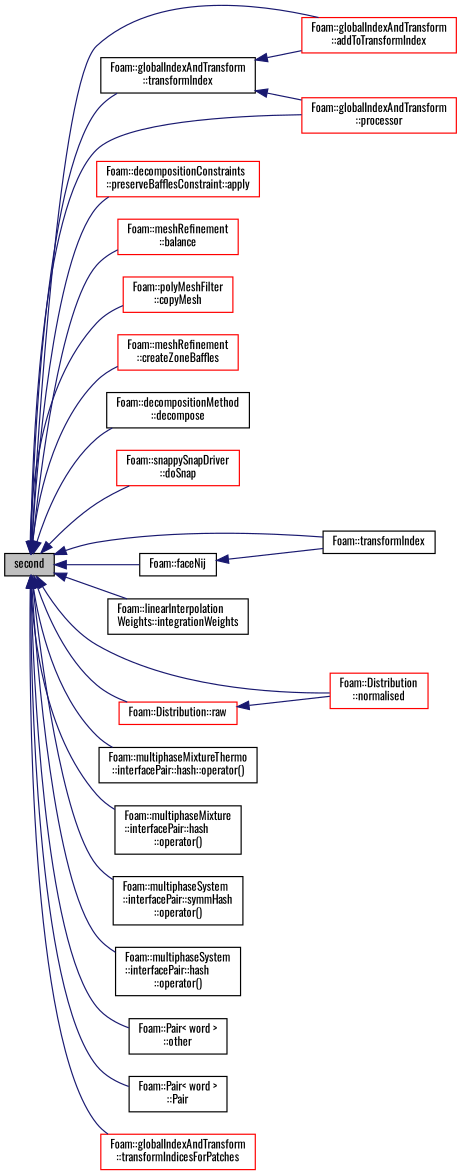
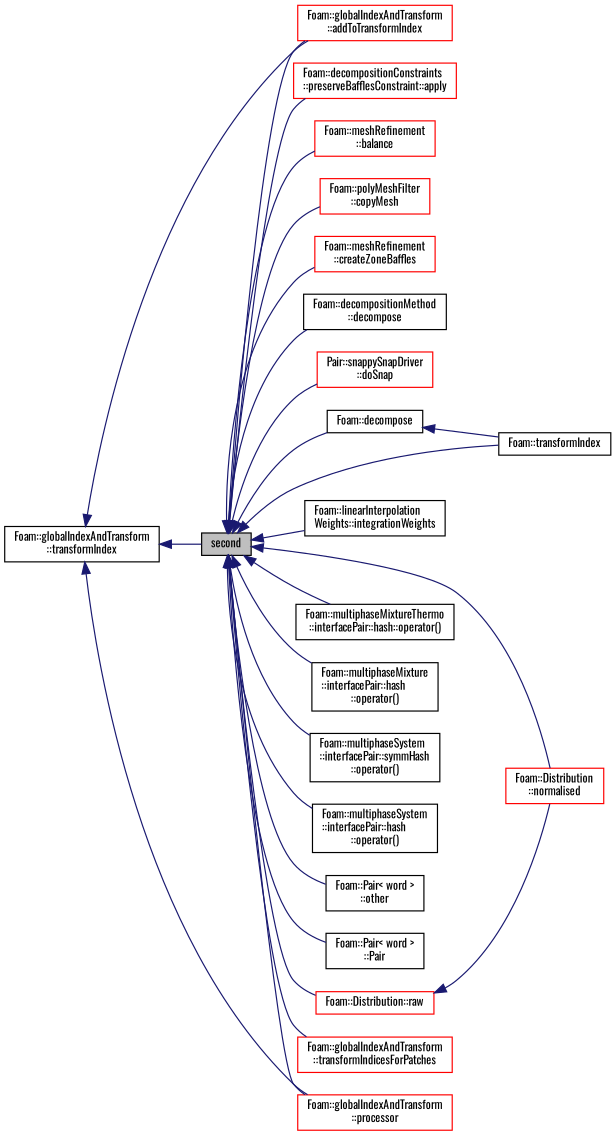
edge "Foam::globalIndexAndTransform ::transformIndex" -> "second": reversed
node "Foam::snappySnapDriver ::doSnap": label "Foam::snappySnapDriver ::doSnap" -> "Pair::snappySnapDriver ::doSnap"
node "Foam::faceNij": label "Foam::faceNij" -> "Foam::decompose"
